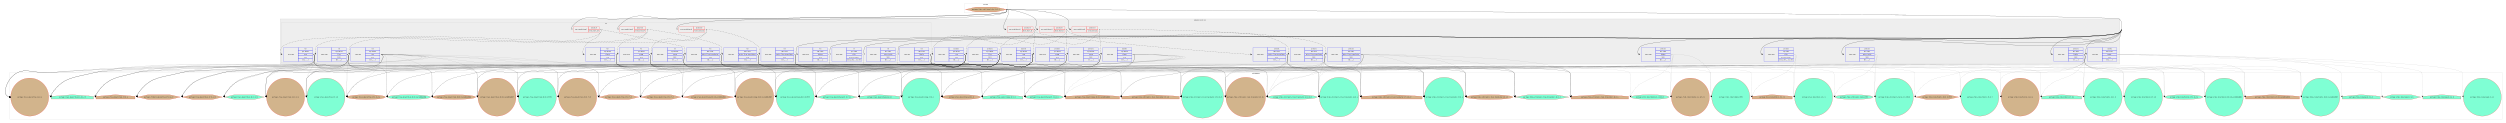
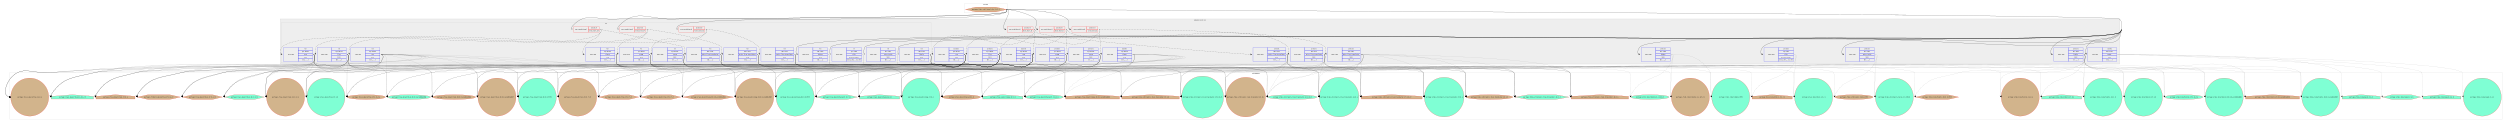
node "portage://dev-util/spirv-tools-9999": fillcolor aquamarine -> tan
node "portage://dev-libs/libclc-15.0.7": removed
